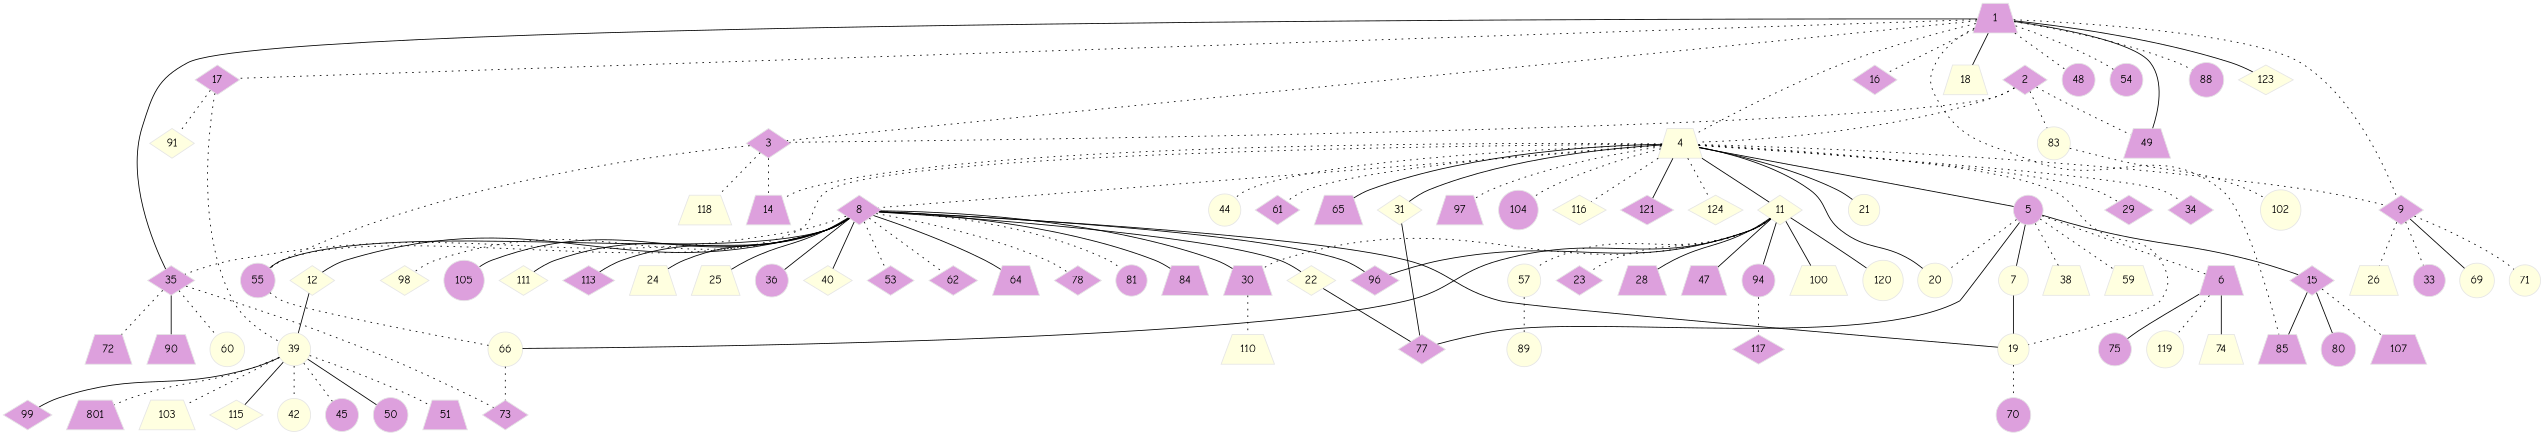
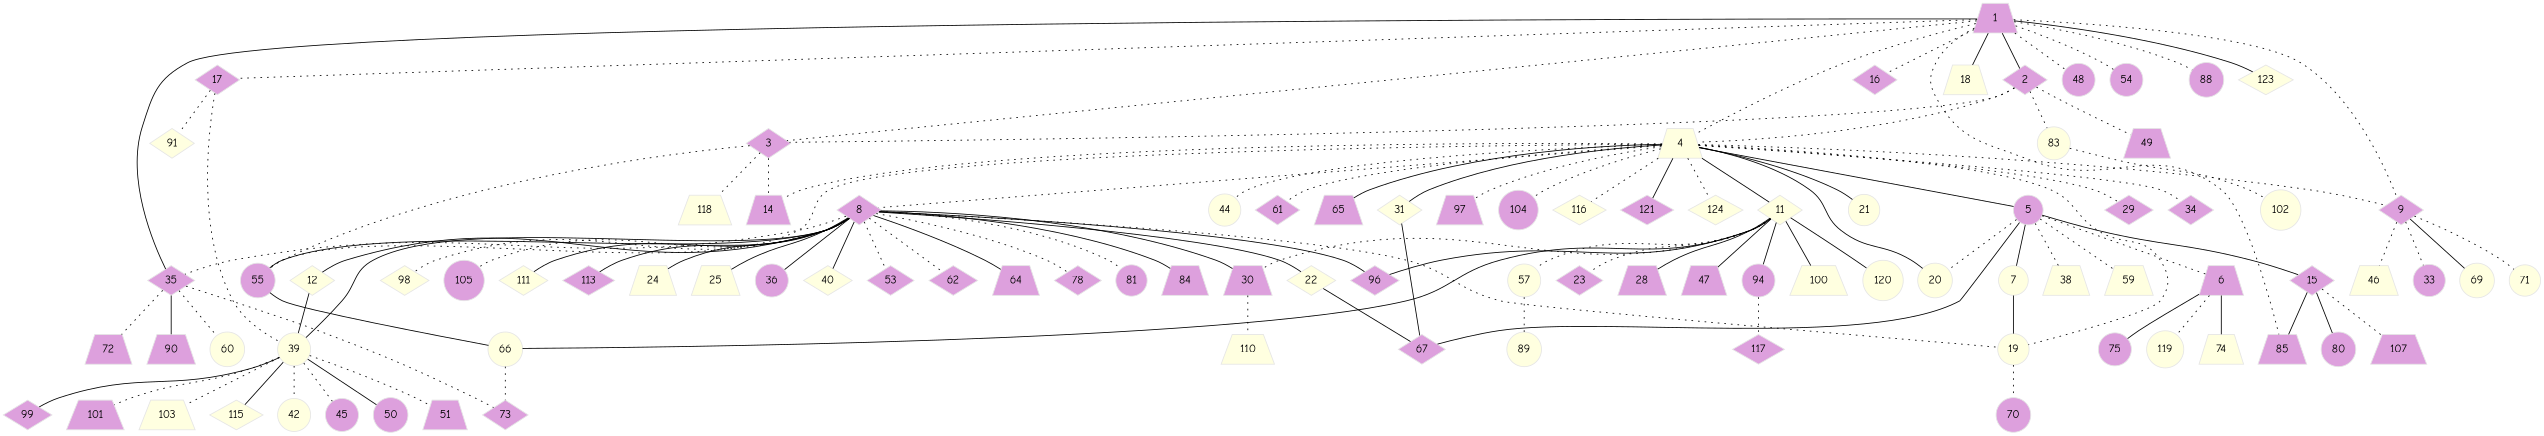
edge "1" -- "49": now "1" -- "2"
edge "8" -- "39": added
edge "8" -- "105": style solid -> dotted
edge "8" -- "19": style solid -> dotted
node "26": label "26" -> "46"
edge "55" -- "66": style dotted -> solid
node "77": label "77" -> "67"
node "801": label "801" -> "101"
